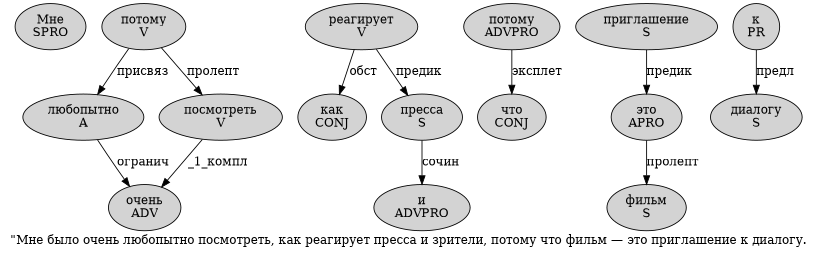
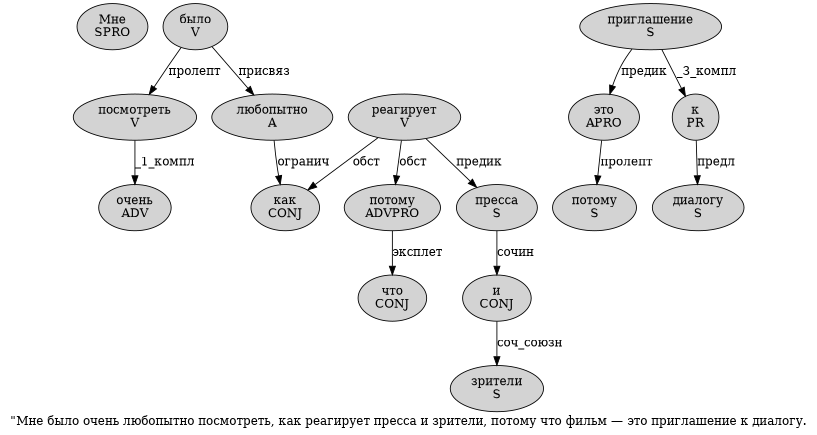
node "потому V": label "потому V" -> "было V"
edge "приглашение S" -> "к PR": added, label "_3_компл"
edge "реагирует V" -> "потому ADVPRO": added, label "обст"
edge "любопытно A" -> "очень ADV": now "любопытно A" -> "как CONJ"
node "и ADVPRO": label "и ADVPRO" -> "и CONJ"
node "фильм S": label "фильм S" -> "потому S"
node "зрители S": added
